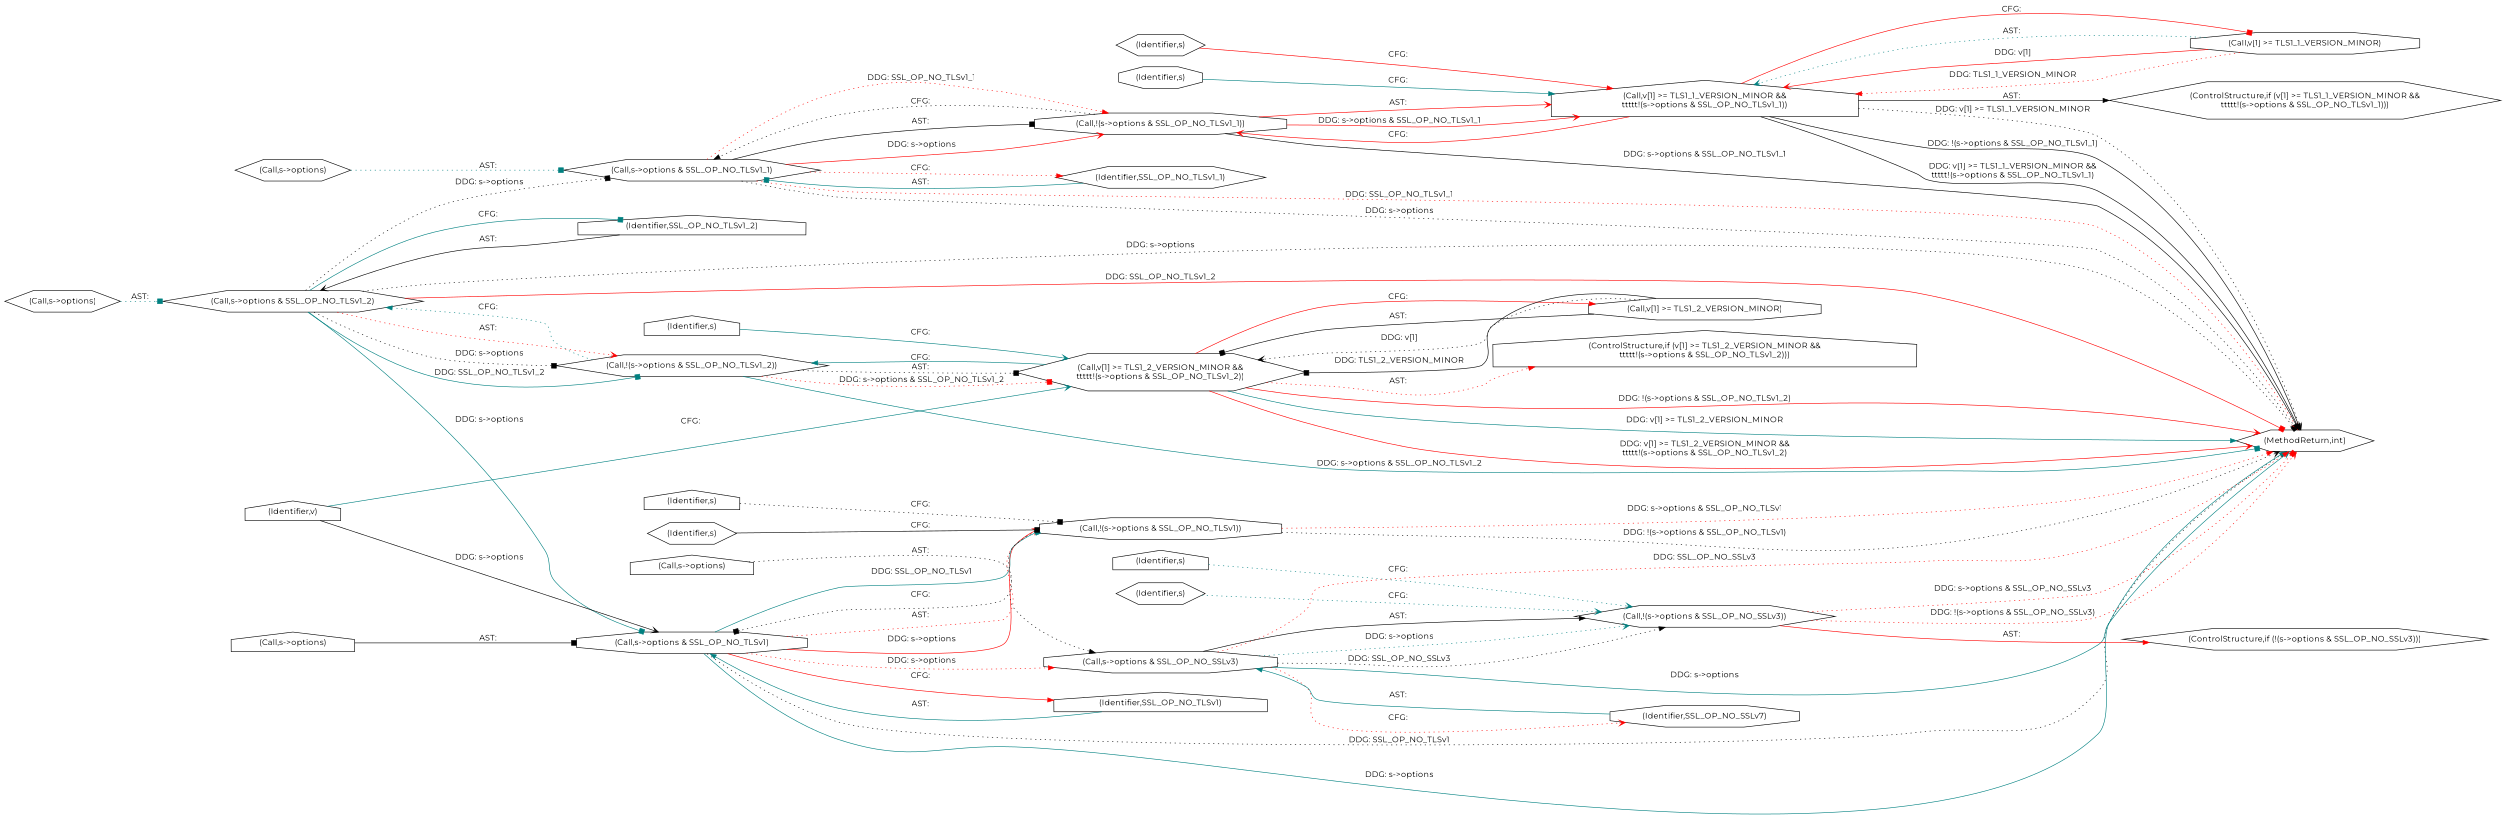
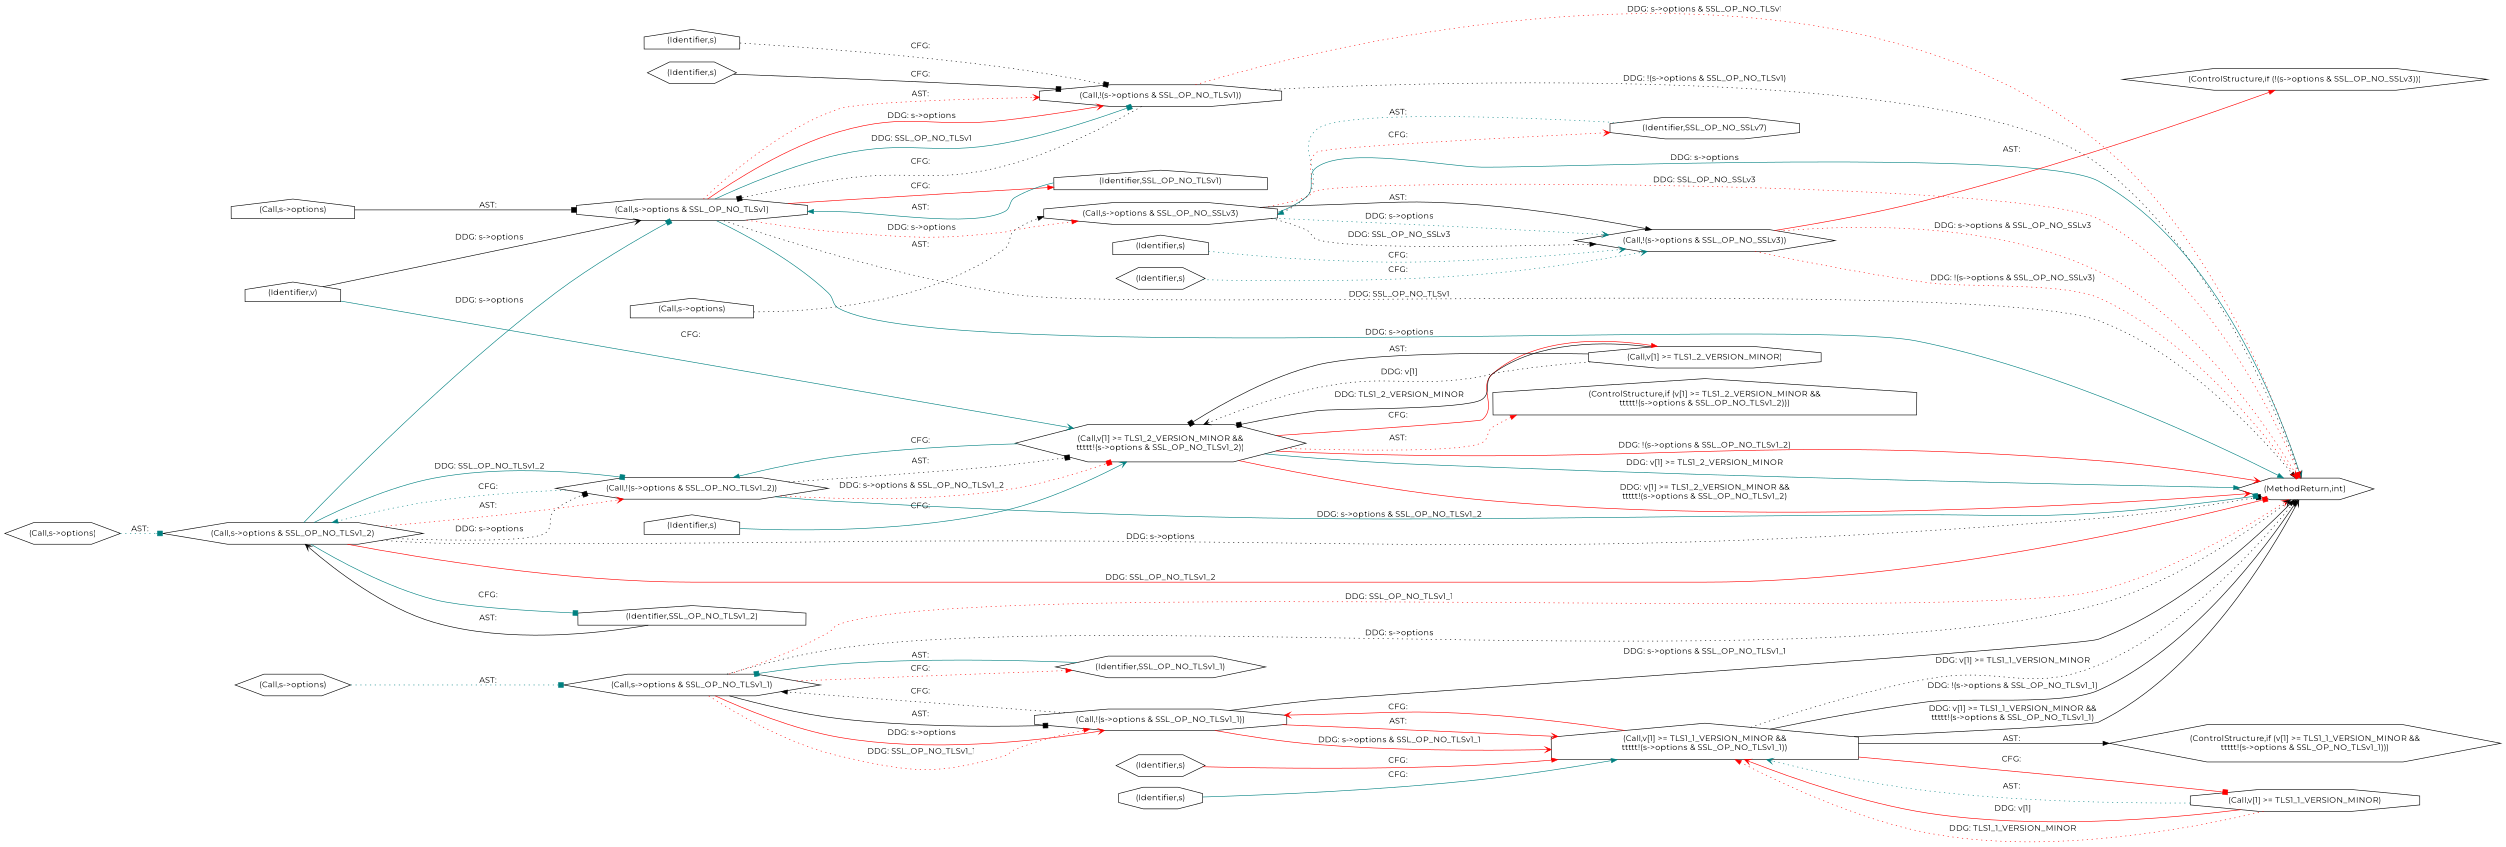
edge "(Call,s->options & SSL_OP_NO_TLSv1_2)" -> "(Call,s->options & SSL_OP_NO_TLSv1_1)": removed, label "DDG: s->options"
edge "(Identifier,SSL_OP_NO_SSLv7)" -> "(Call,s->options & SSL_OP_NO_SSLv3)": style solid -> dotted
